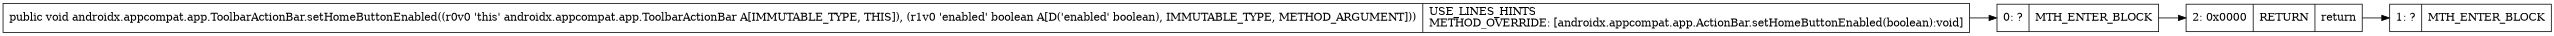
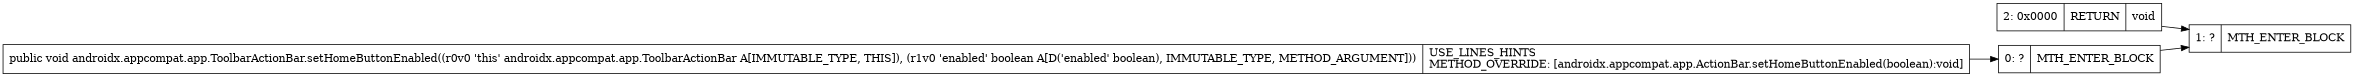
edge "0: ?" -> "2: 0x0000": now "0: ?" -> "1: ?"
node "2: 0x0000": text "return" -> "void"
